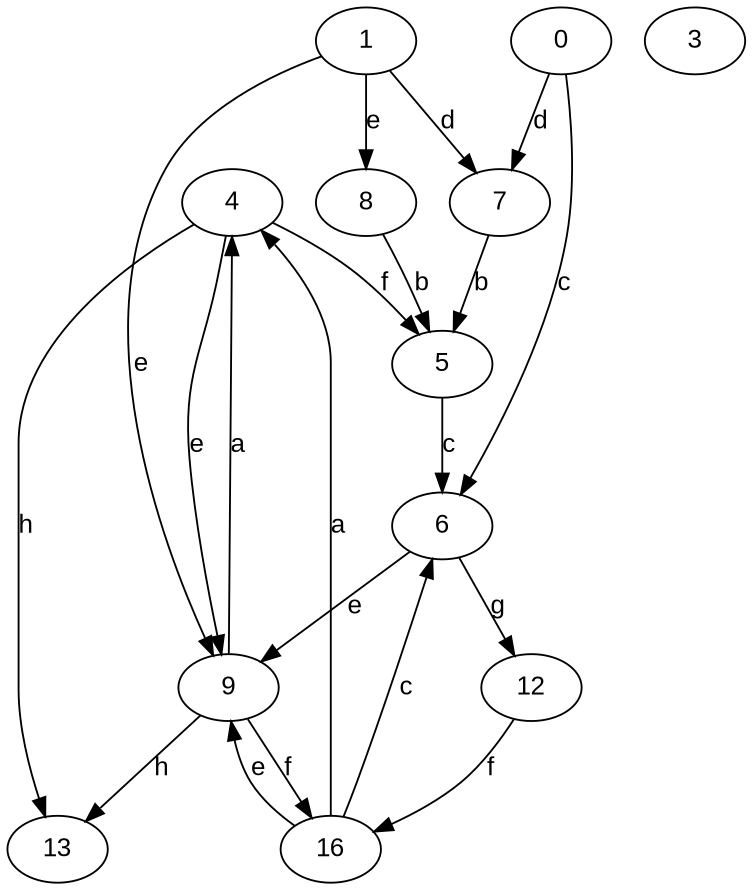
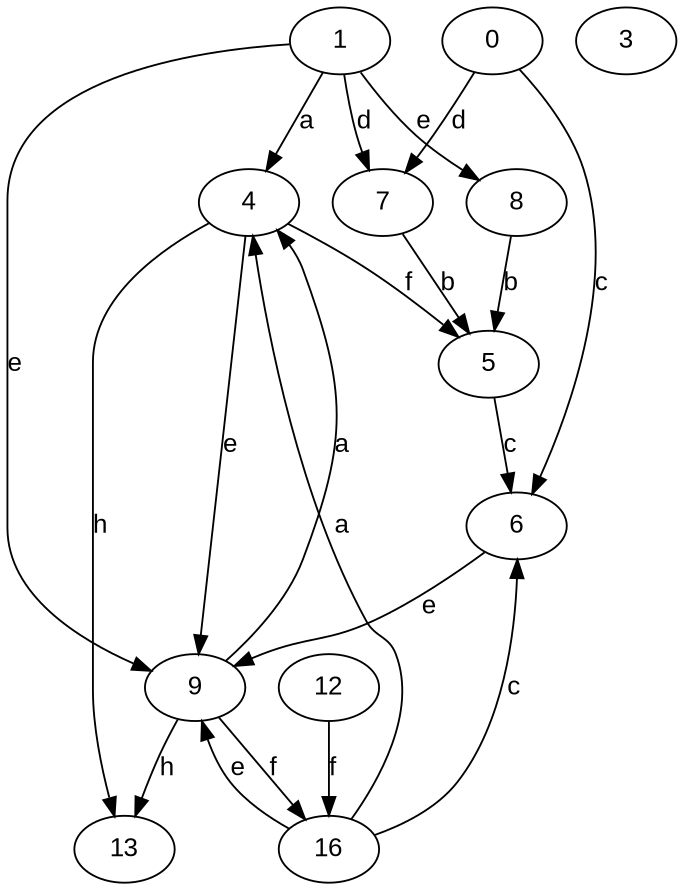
edge "1" -> "4": added, label "a"
edge "6" -> "12": removed, label "g"
